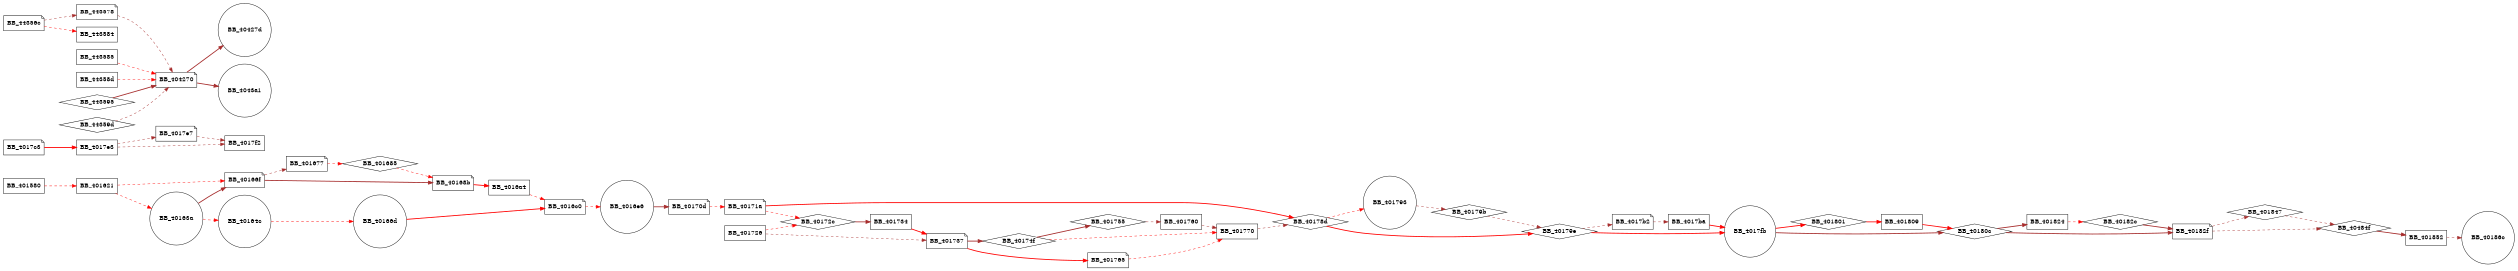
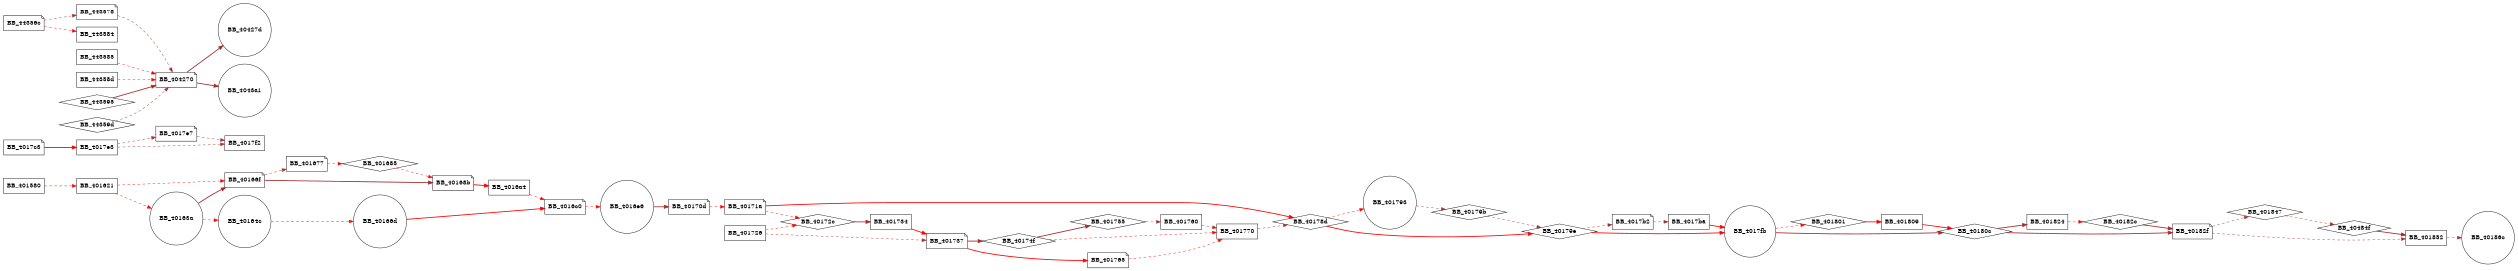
edge "BB_4017fb" -> "BB_401801": style bold -> dashed
edge "BB_40182f" -> "BB_40484f": now "BB_40182f" -> "BB_401852"
